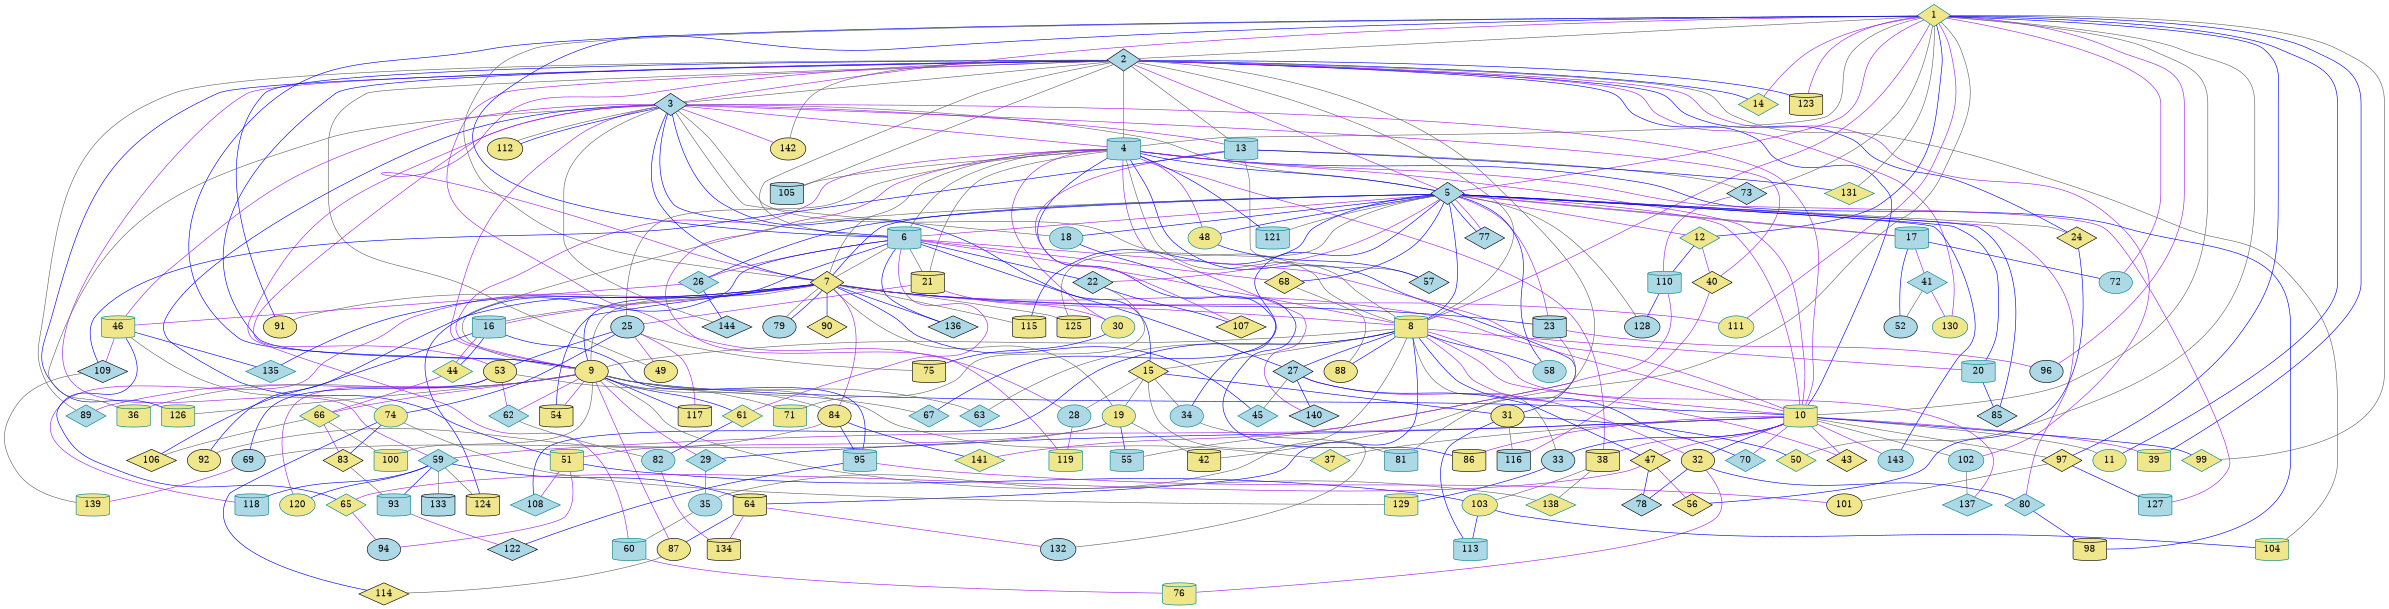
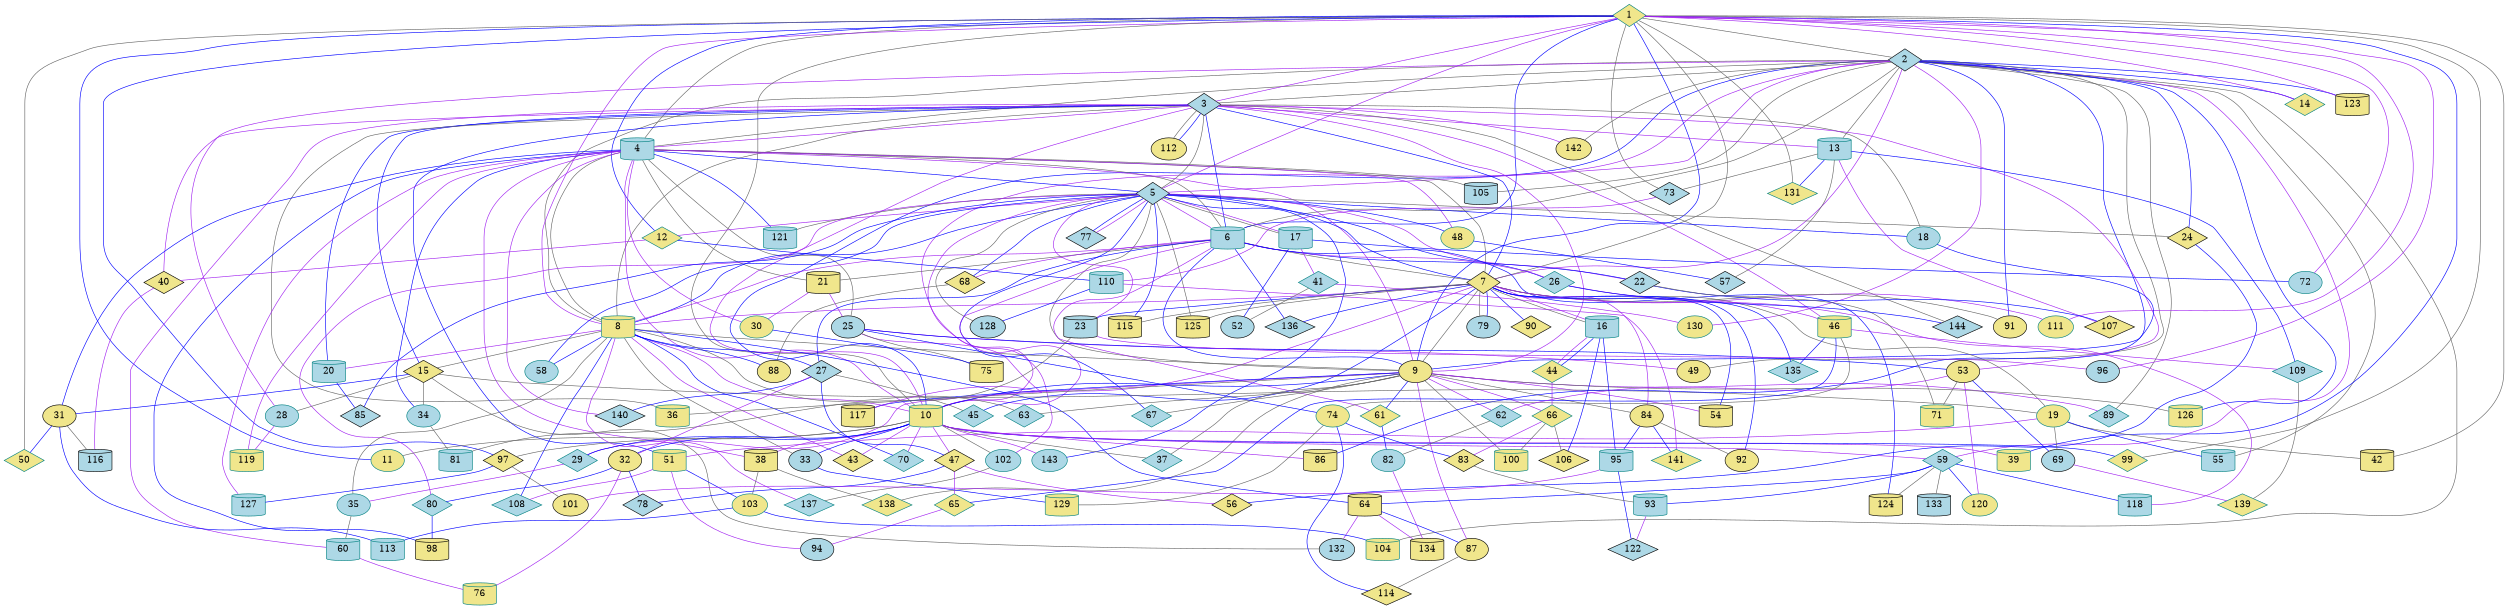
edge "5" -- "20": now "3" -- "20"
node "109": color black -> teal
node "37": fillcolor khaki -> lightblue
node "139": shape cylinder -> diamond
